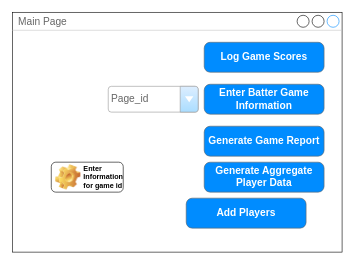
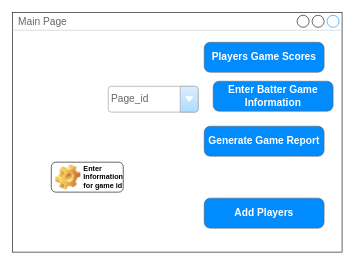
node "Log Game Scores": label "Log Game Scores" -> "Players Game Scores"
node "Enter Batter Game Information": moved (264, 99) -> (273, 96)
node "Generate Aggregate Player Data": removed
node "Add Players": moved (246, 213) -> (264, 213)
